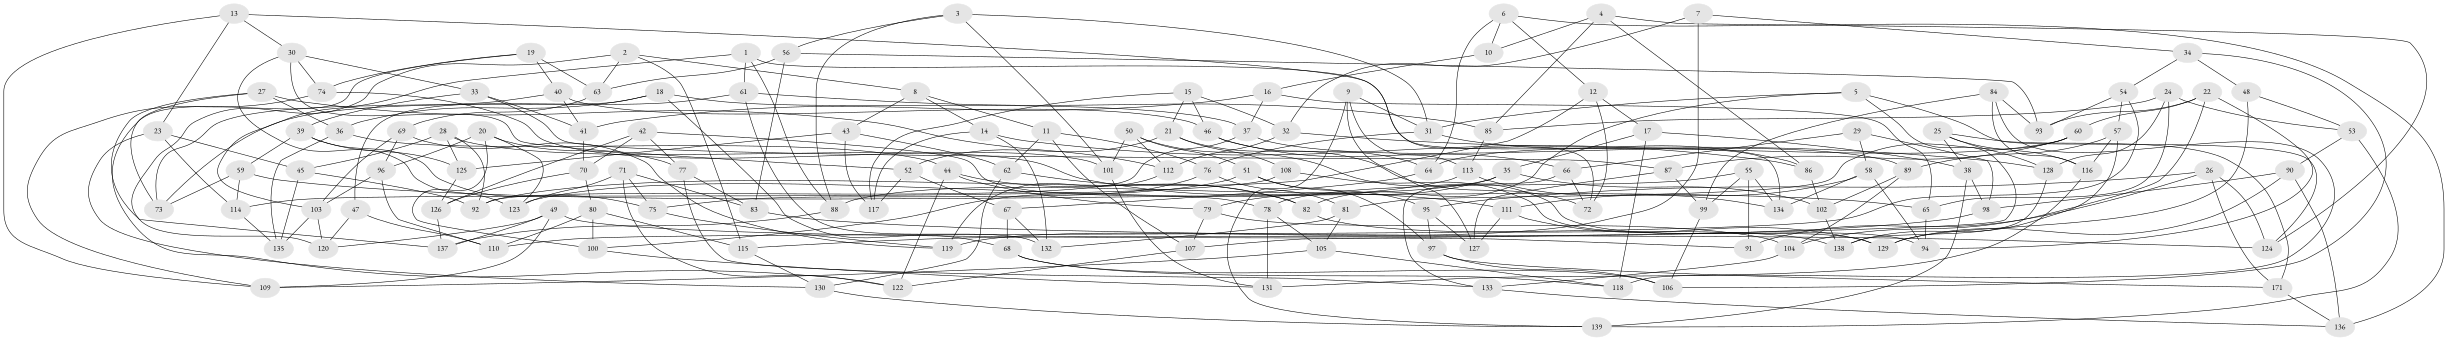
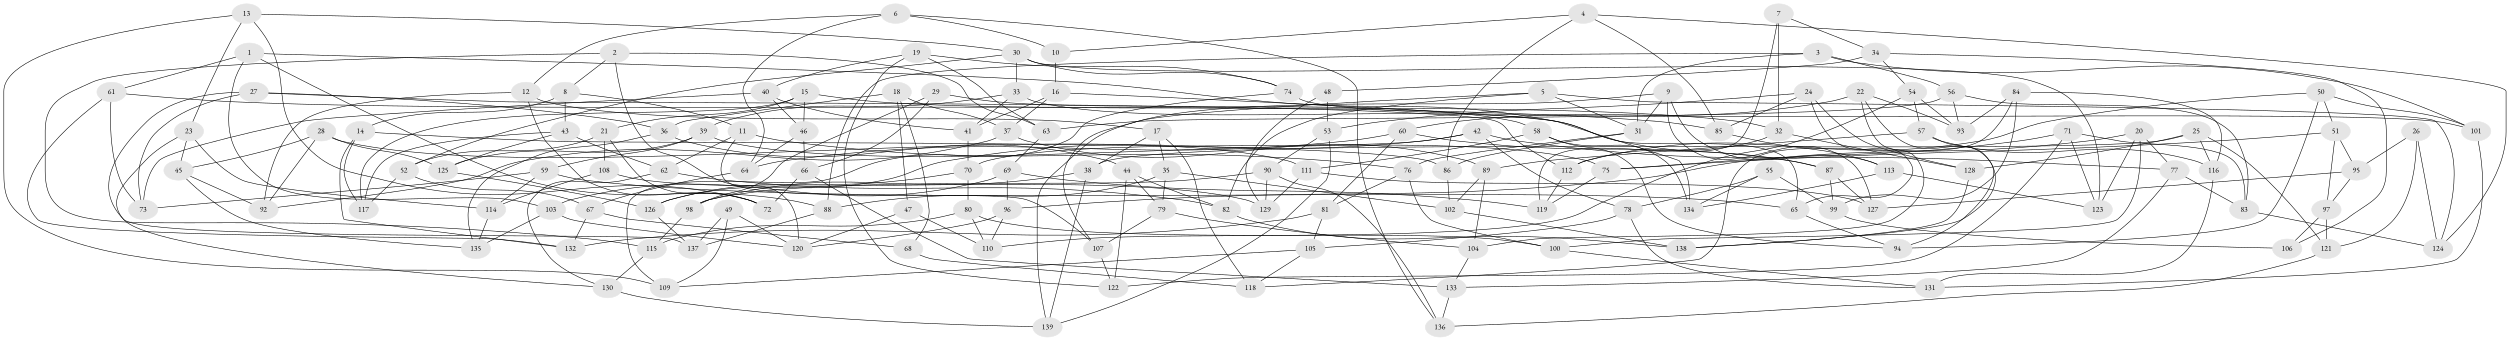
edge "96" -- "103": now "96" -- "120"
node "91": removed
edge "68" -- "106": removed
node "171": label "171" -> "121"
